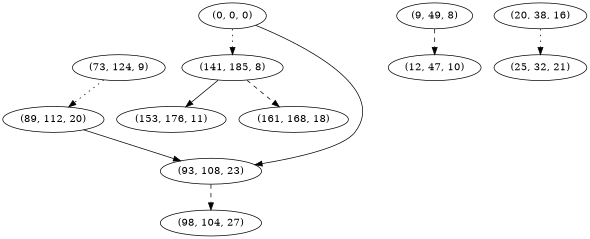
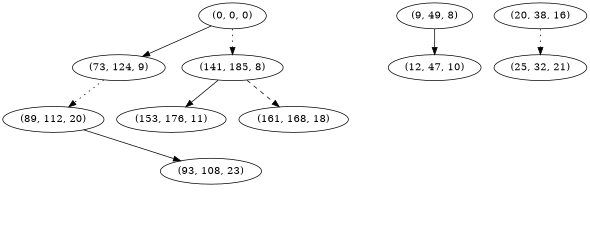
edge "(9, 49, 8)" -> "(12, 47, 10)": style dashed -> solid
edge "(0, 0, 0)" -> "(93, 108, 23)": now "(0, 0, 0)" -> "(73, 124, 9)"
node "(98, 104, 27)": removed
